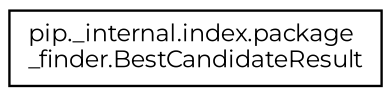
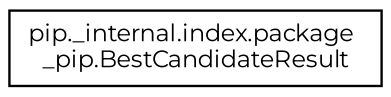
node "pip._internal.index.package _finder.BestCandidateResult": label "pip._internal.index.package _finder.BestCandidateResult" -> "pip._internal.index.package _pip.BestCandidateResult"
